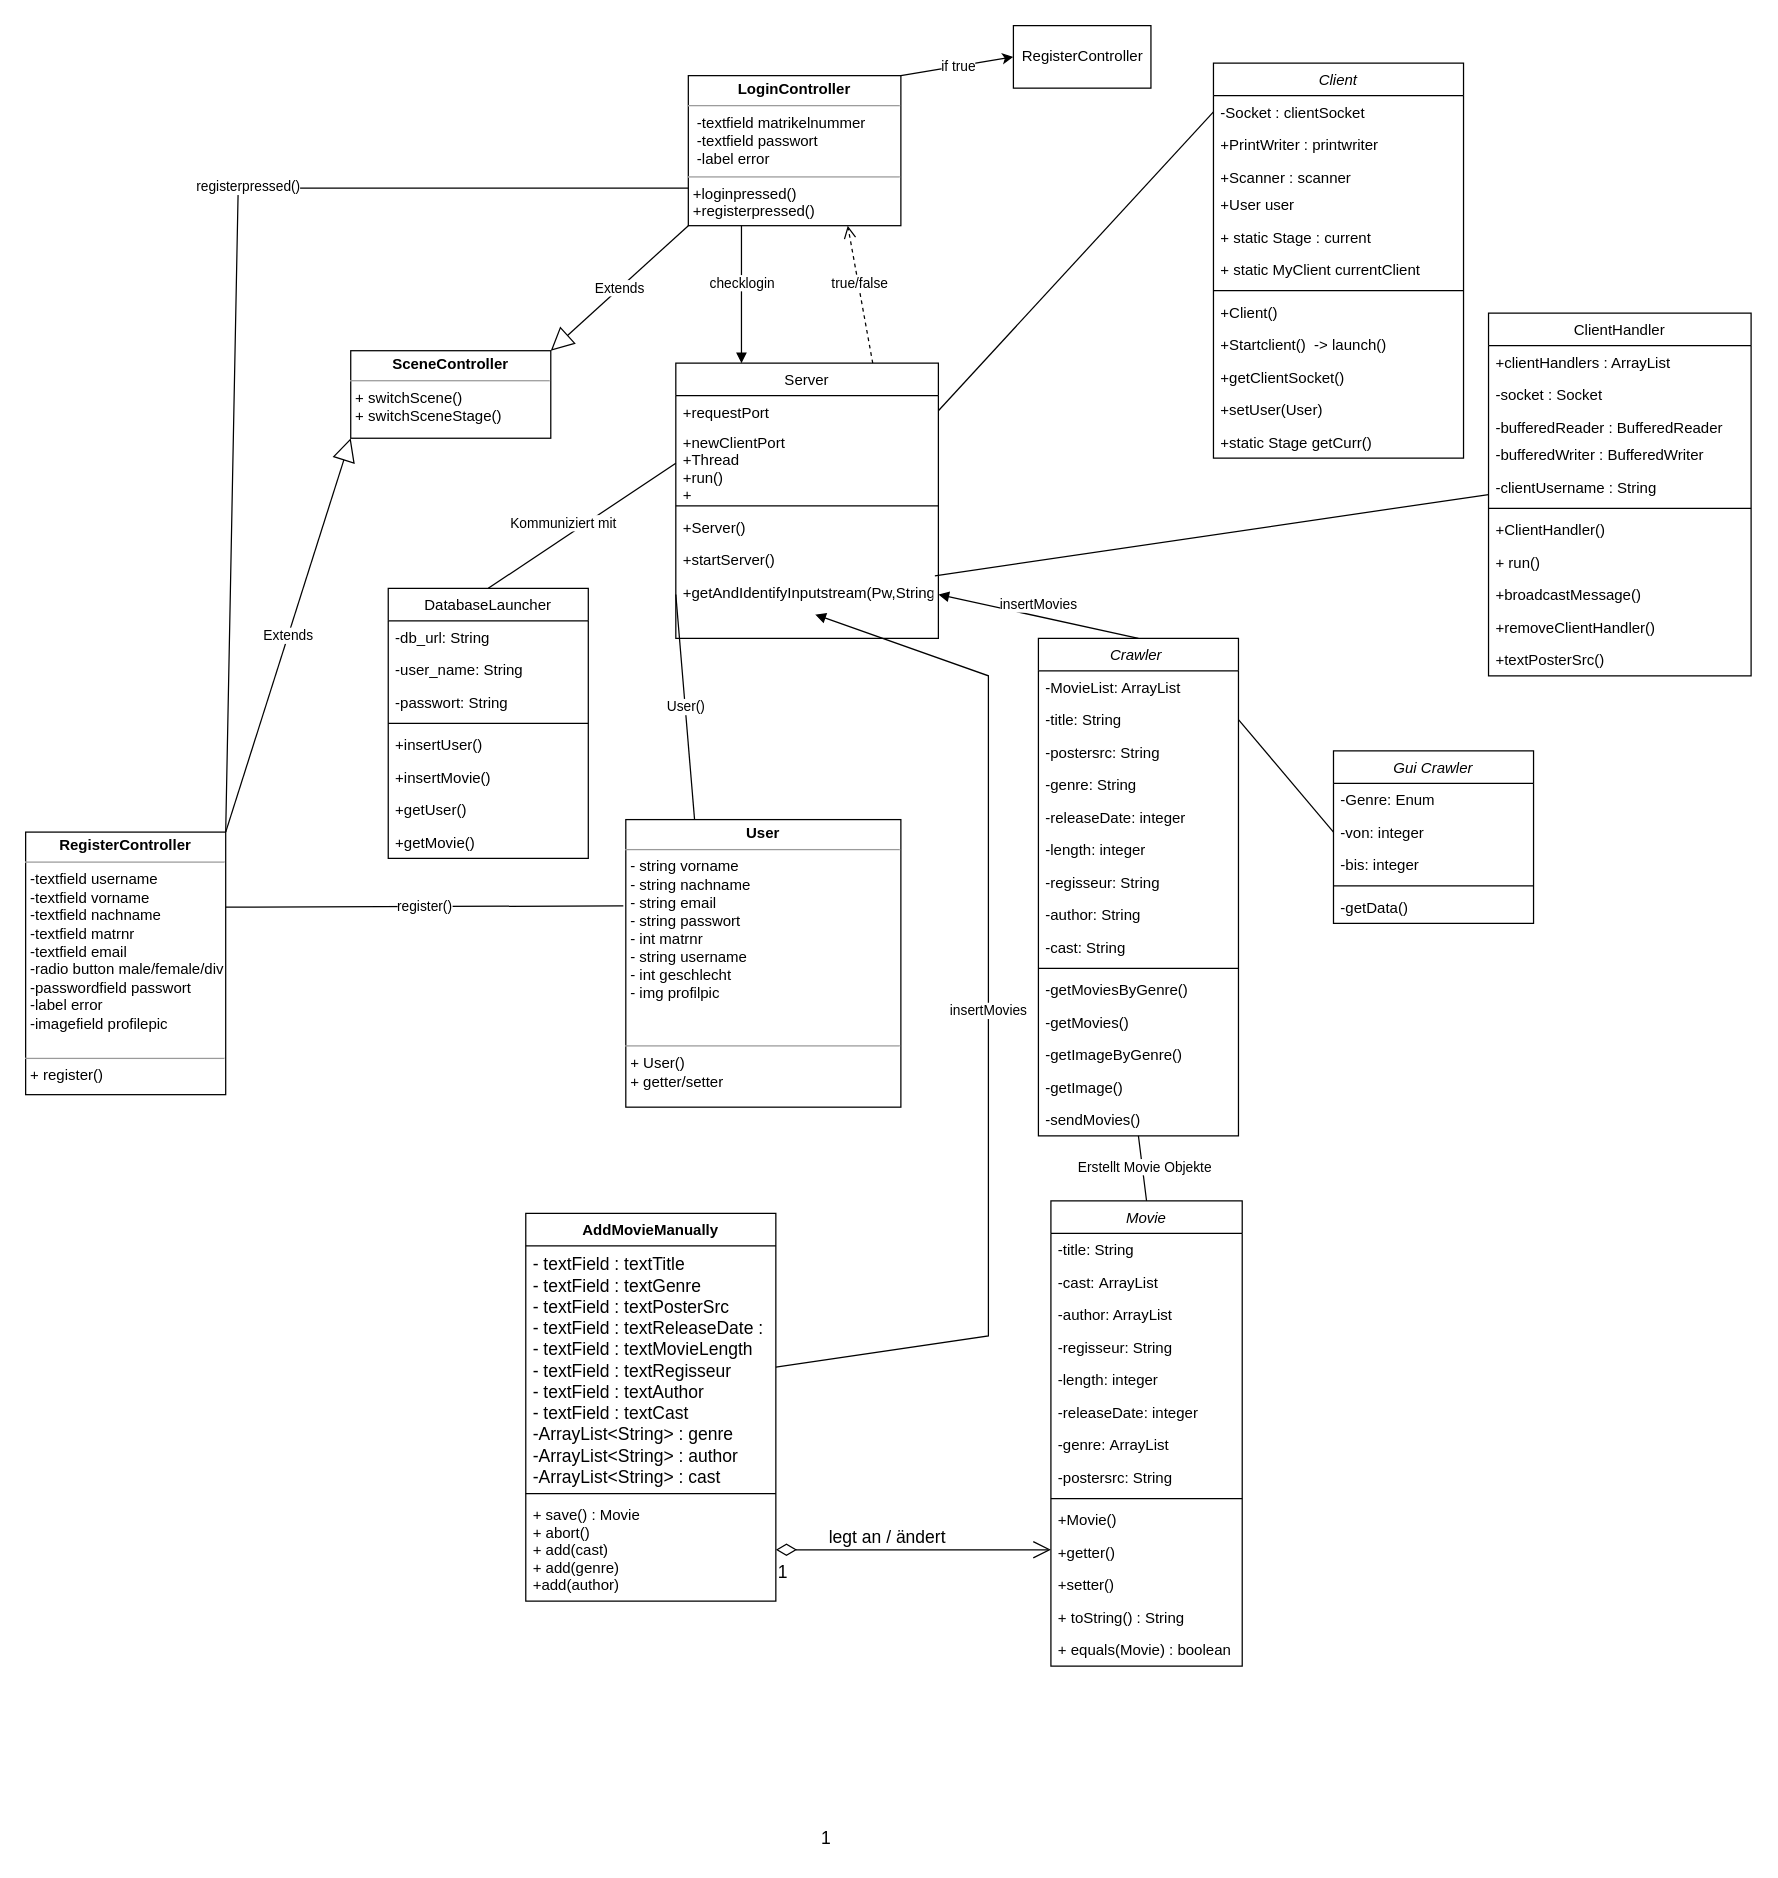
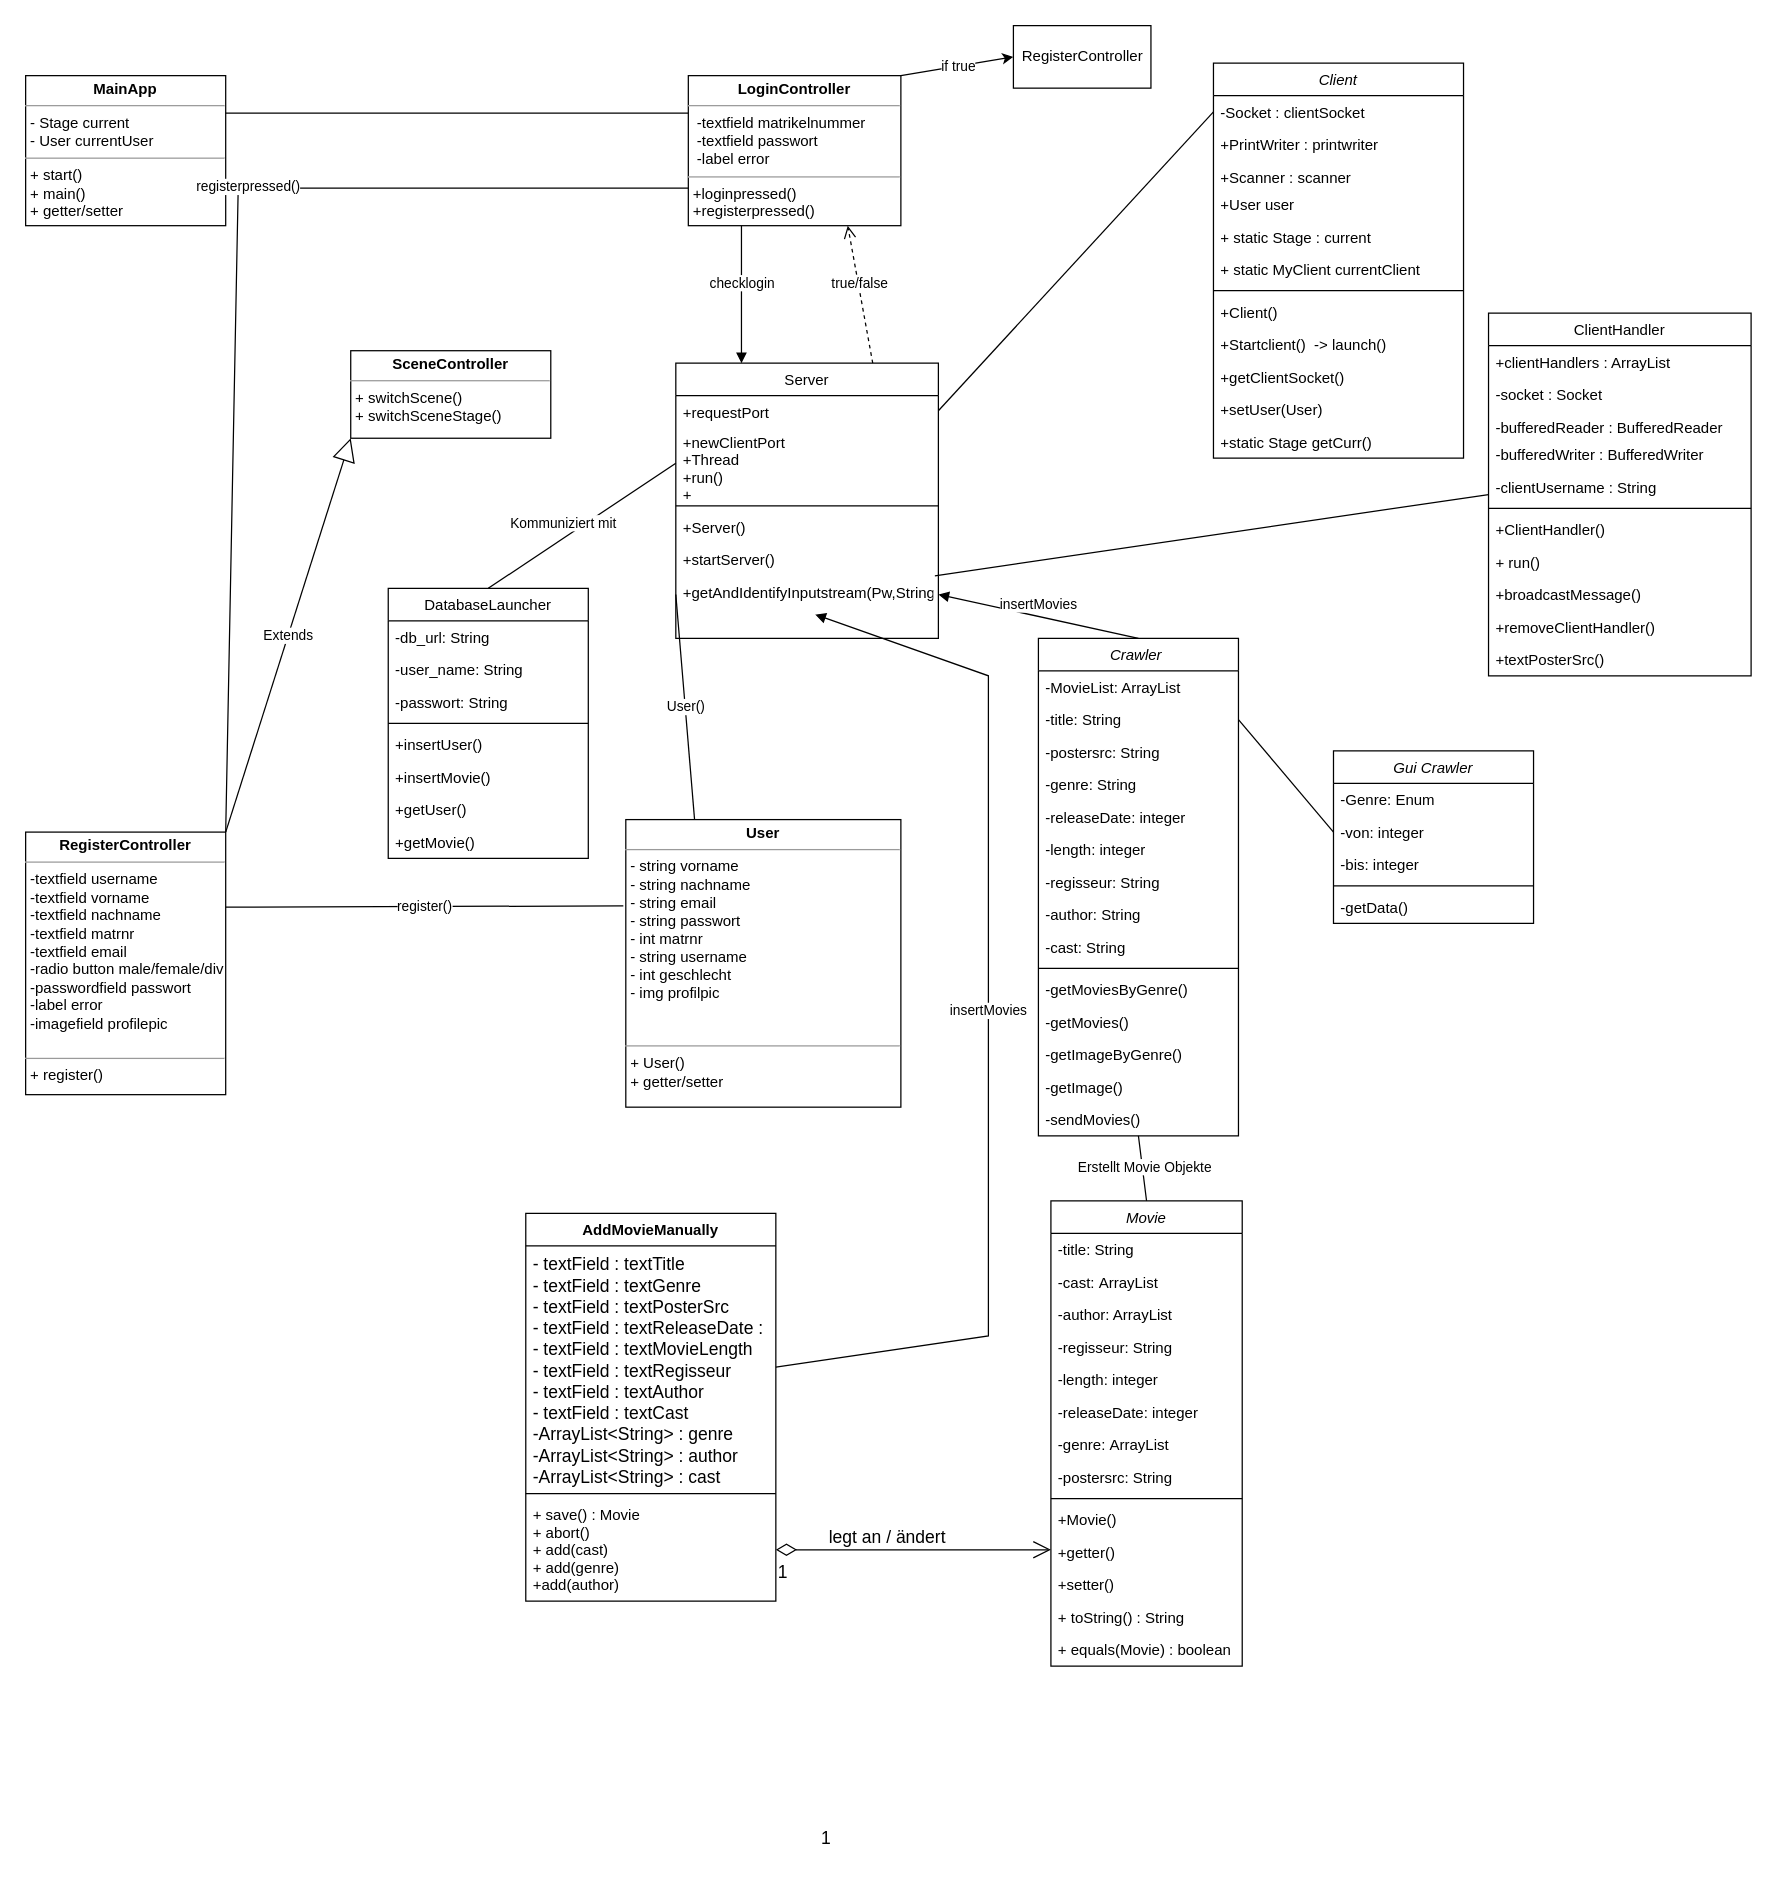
edge "MainApp - Stage current - User currentUser + start() + main() + getter/setter" -- "LoginController -textfield matrikelnummer -textfield passwort -label error +loginpressed() +registerpressed()": added
node "MainApp - Stage current - User currentUser + start() + main() + getter/setter": added
edge "LoginController -textfield matrikelnummer -textfield passwort -label error +loginpressed() +registerpressed()" -> "SceneController + switchScene() + switchSceneStage()": removed, label "Extends"
